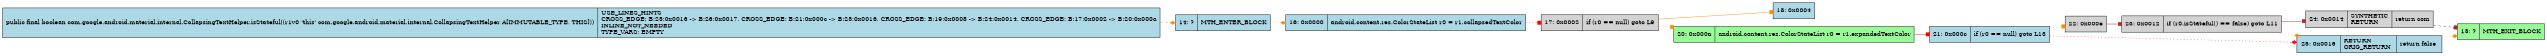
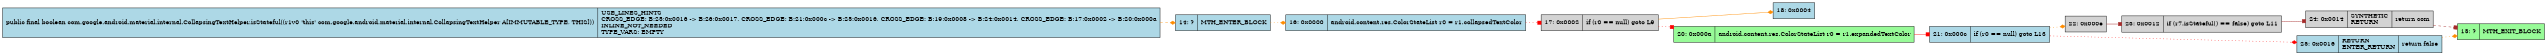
edge "17: 0x0002" -> "18: 0x0004": arrowhead box -> diamond
node "23: 0x0012": text "if (r0.isStateful() == false) goto L11" -> "if (r7.isStateful() == false) goto L11"
edge "17: 0x0002" -> "20: 0x000a": color darkorange -> red
edge "21: 0x000c" -> "22: 0x000e": arrowhead box -> diamond
edge "23: 0x0012" -> "25: 0x0016": removed
node "25: 0x0016": text "ORIG_RETURN" -> "ENTER_RETURN"
